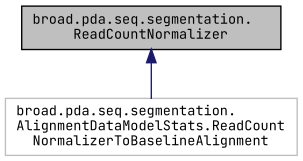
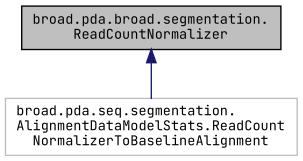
node "broad.pda.seq.segmentation. ReadCountNormalizer": label "broad.pda.seq.segmentation. ReadCountNormalizer" -> "broad.pda.broad.segmentation. ReadCountNormalizer"
